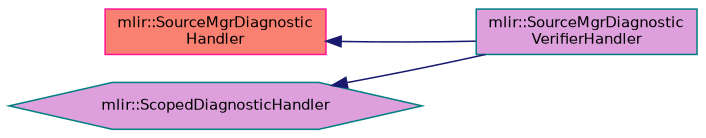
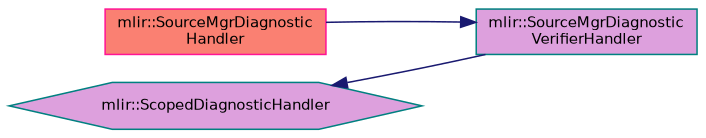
edge "mlir::SourceMgrDiagnostic VerifierHandler" -> "mlir::SourceMgrDiagnostic Handler": reversed
